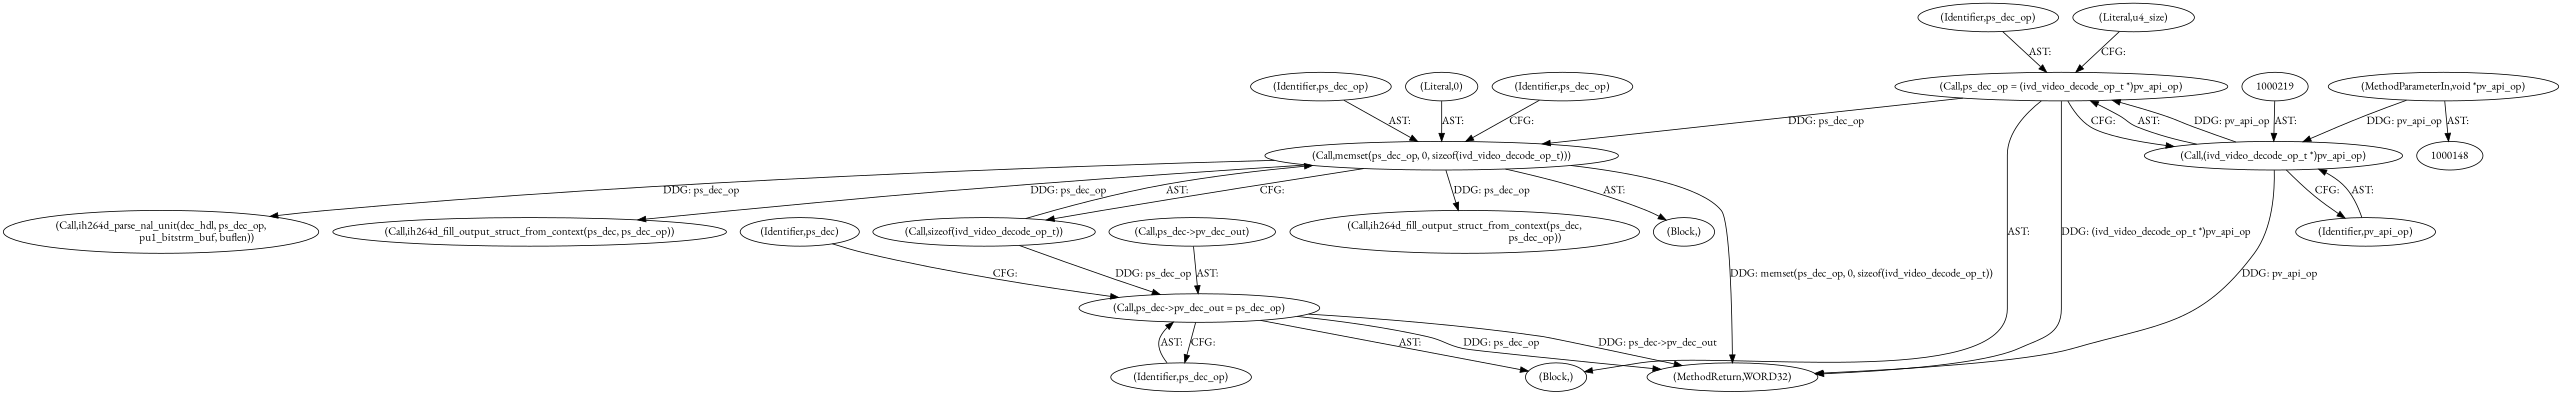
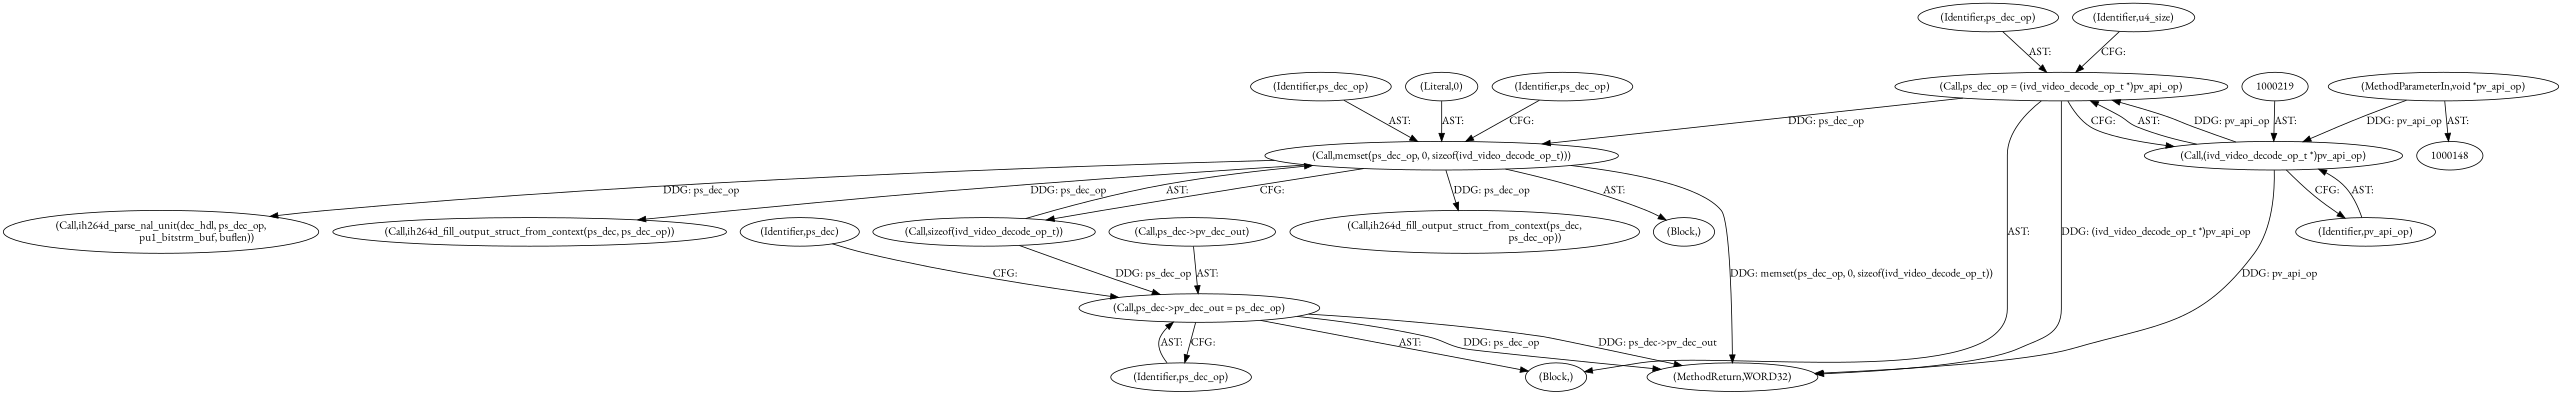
node "(Literal,u4_size)": label "(Literal,u4_size)" -> "(Identifier,u4_size)"
